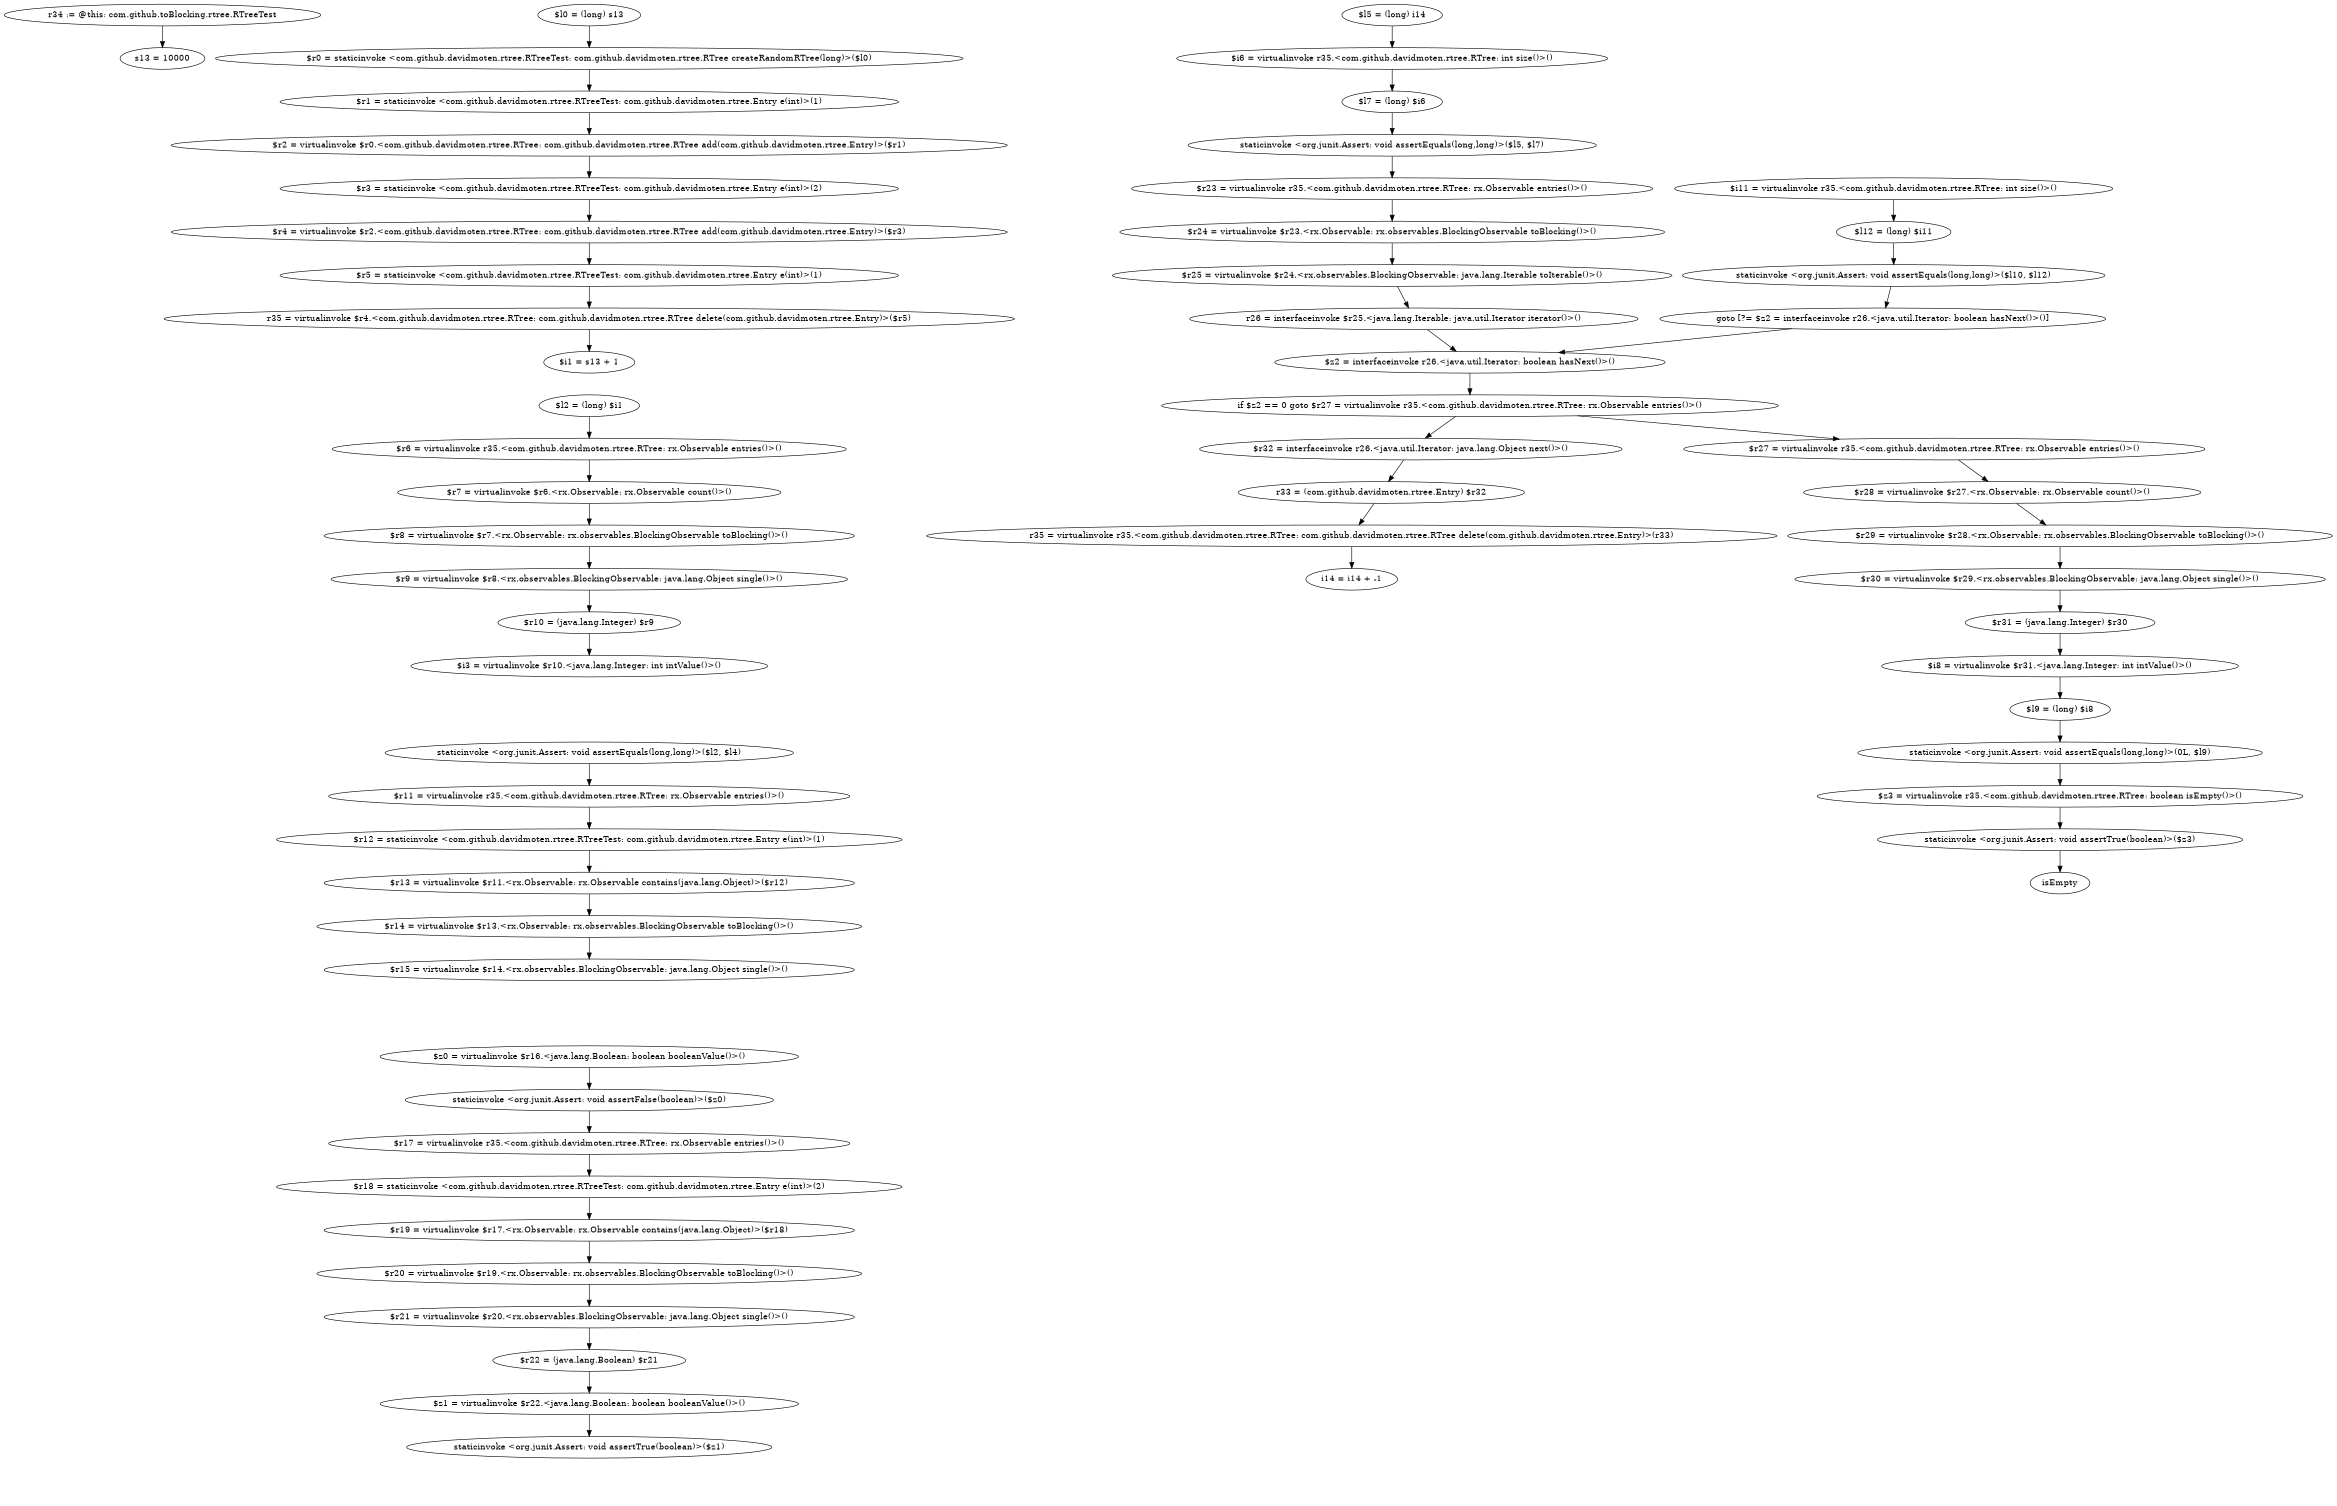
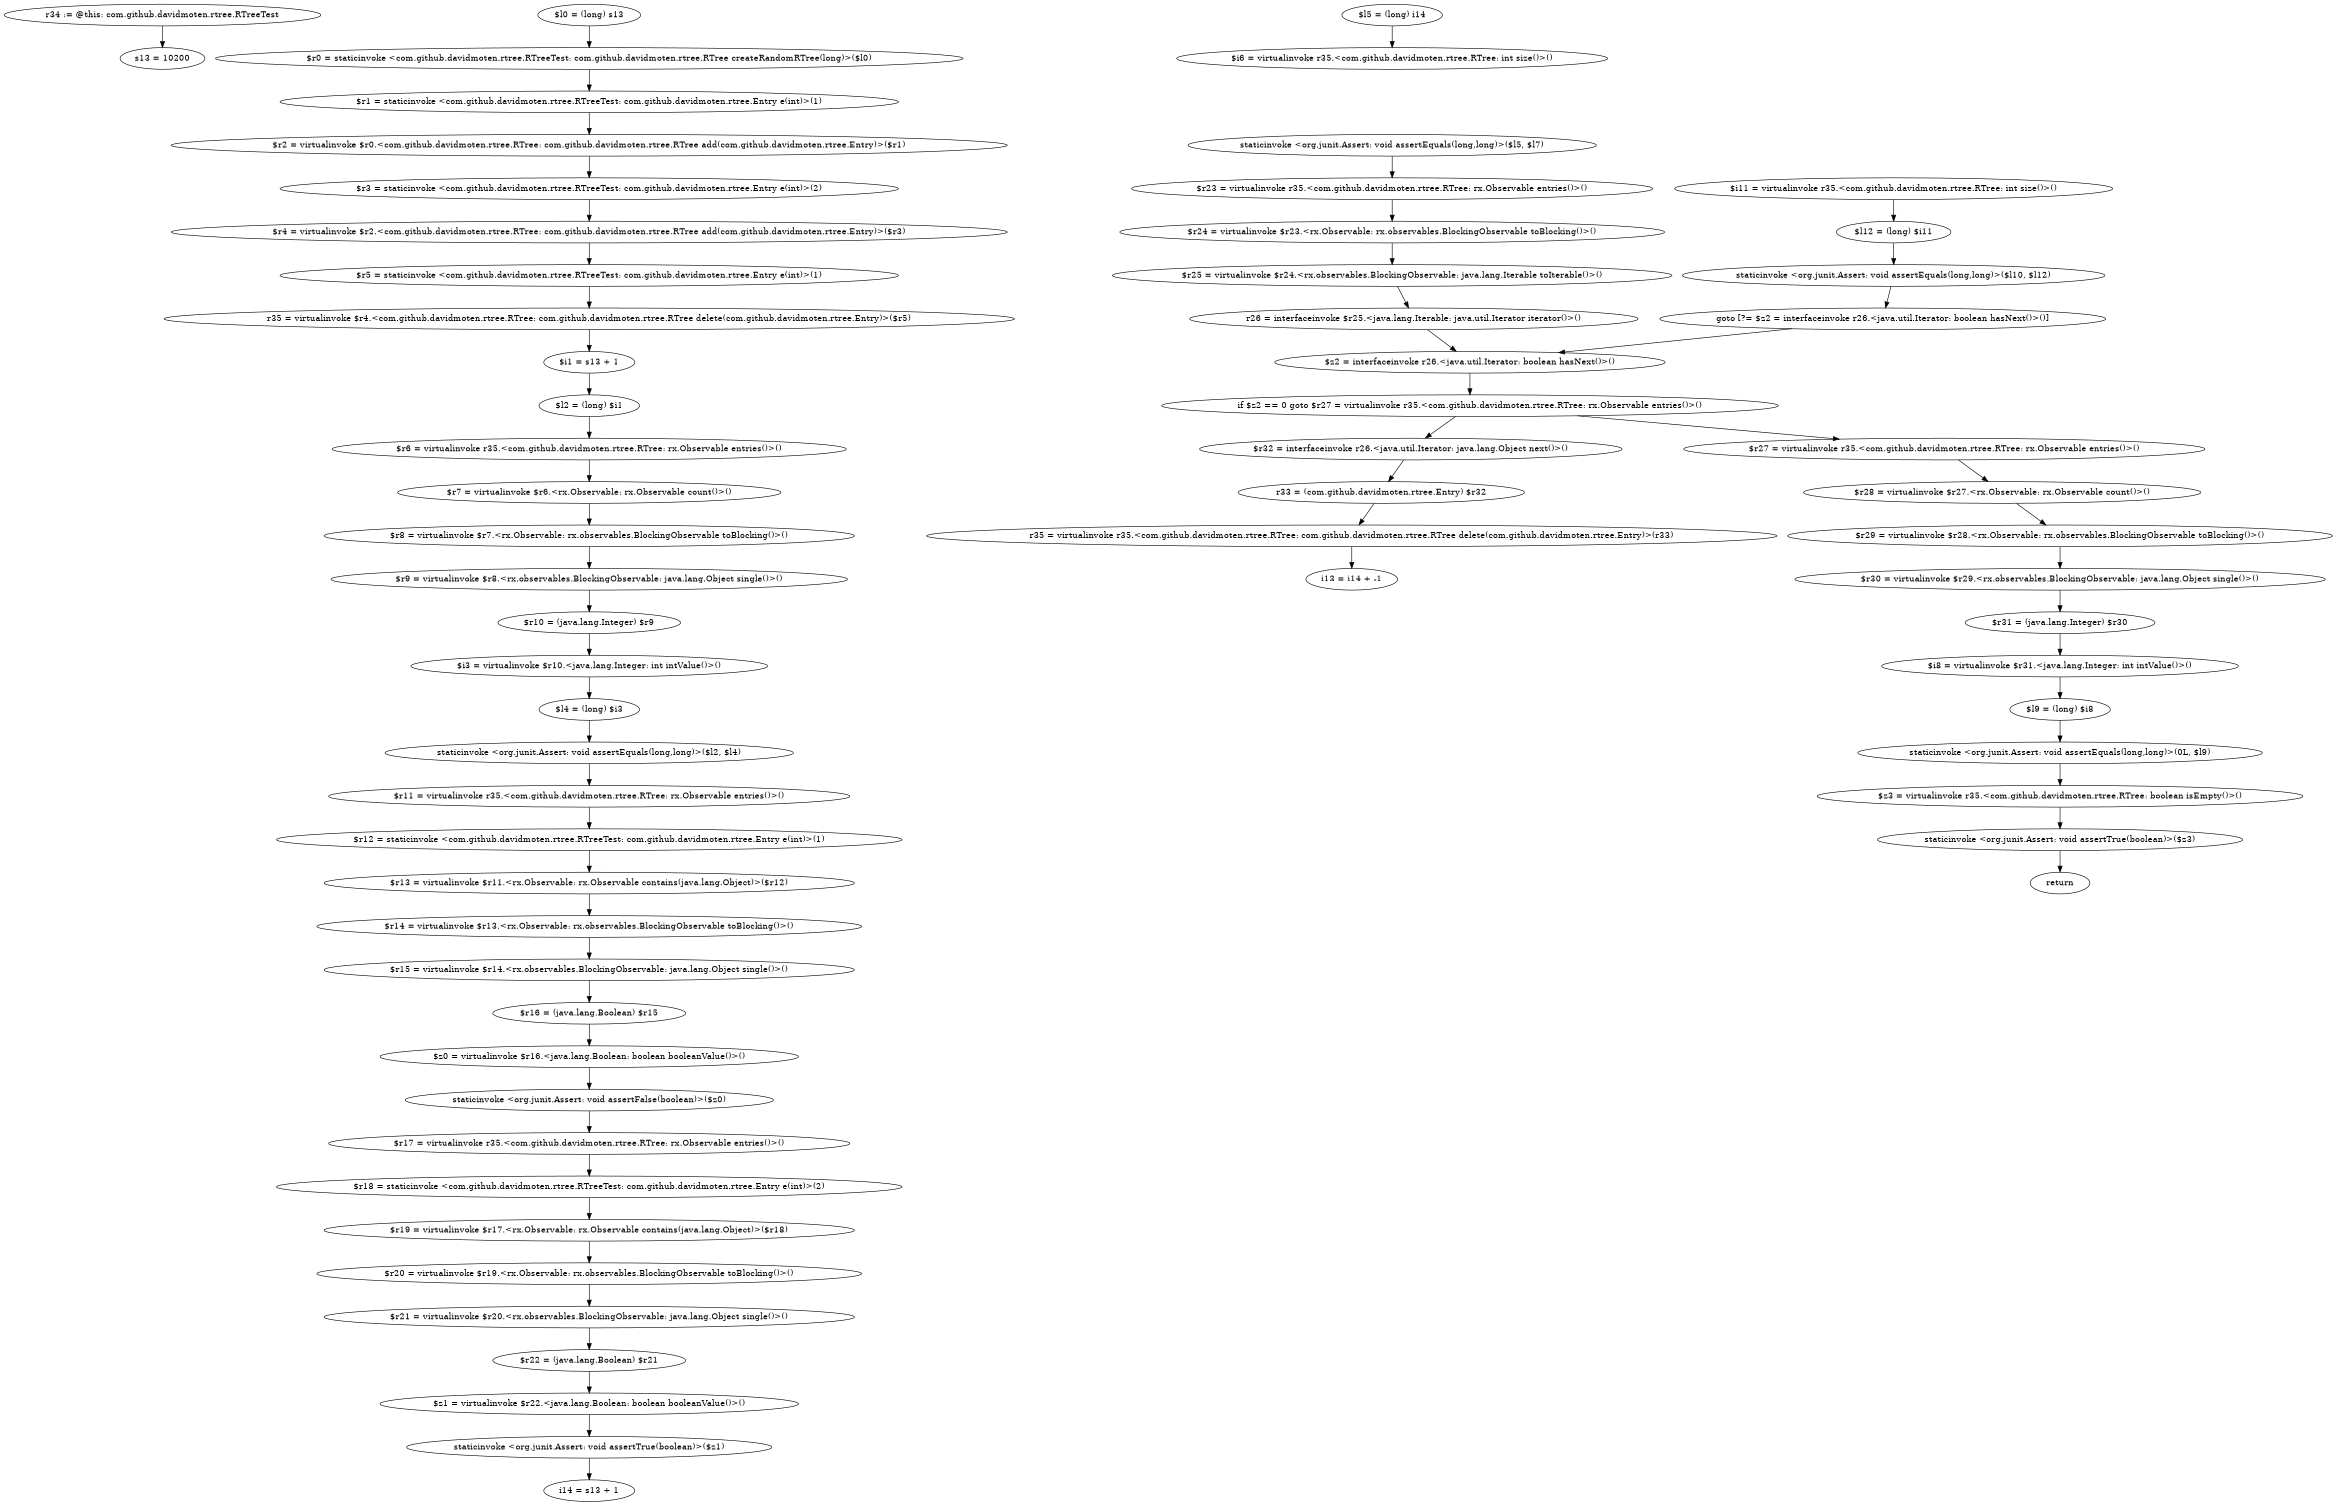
node "r34 := @this: com.github.toBlocking.rtree.RTreeTest": label "r34 := @this: com.github.toBlocking.rtree.RTreeTest" -> "r34 := @this: com.github.davidmoten.rtree.RTreeTest"
node "s13 = 10000": label "s13 = 10000" -> "s13 = 10200"
node "$l7 = (long) $i6": removed
edge "$i1 = s13 + 1" -> "$l2 = (long) $i1": added
node "i14 = i14 + -1": label "i14 = i14 + -1" -> "i13 = i14 + -1"
node "$l4 = (long) $i3": added
node "isEmpty": label "isEmpty" -> "return"
node "$r16 = (java.lang.Boolean) $r15": added
node "i14 = s13 + 1": added
